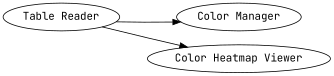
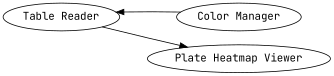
edge "Table Reader" -> "Color Manager": reversed
node "Color Heatmap Viewer": label "Color Heatmap Viewer" -> "Plate Heatmap Viewer"
